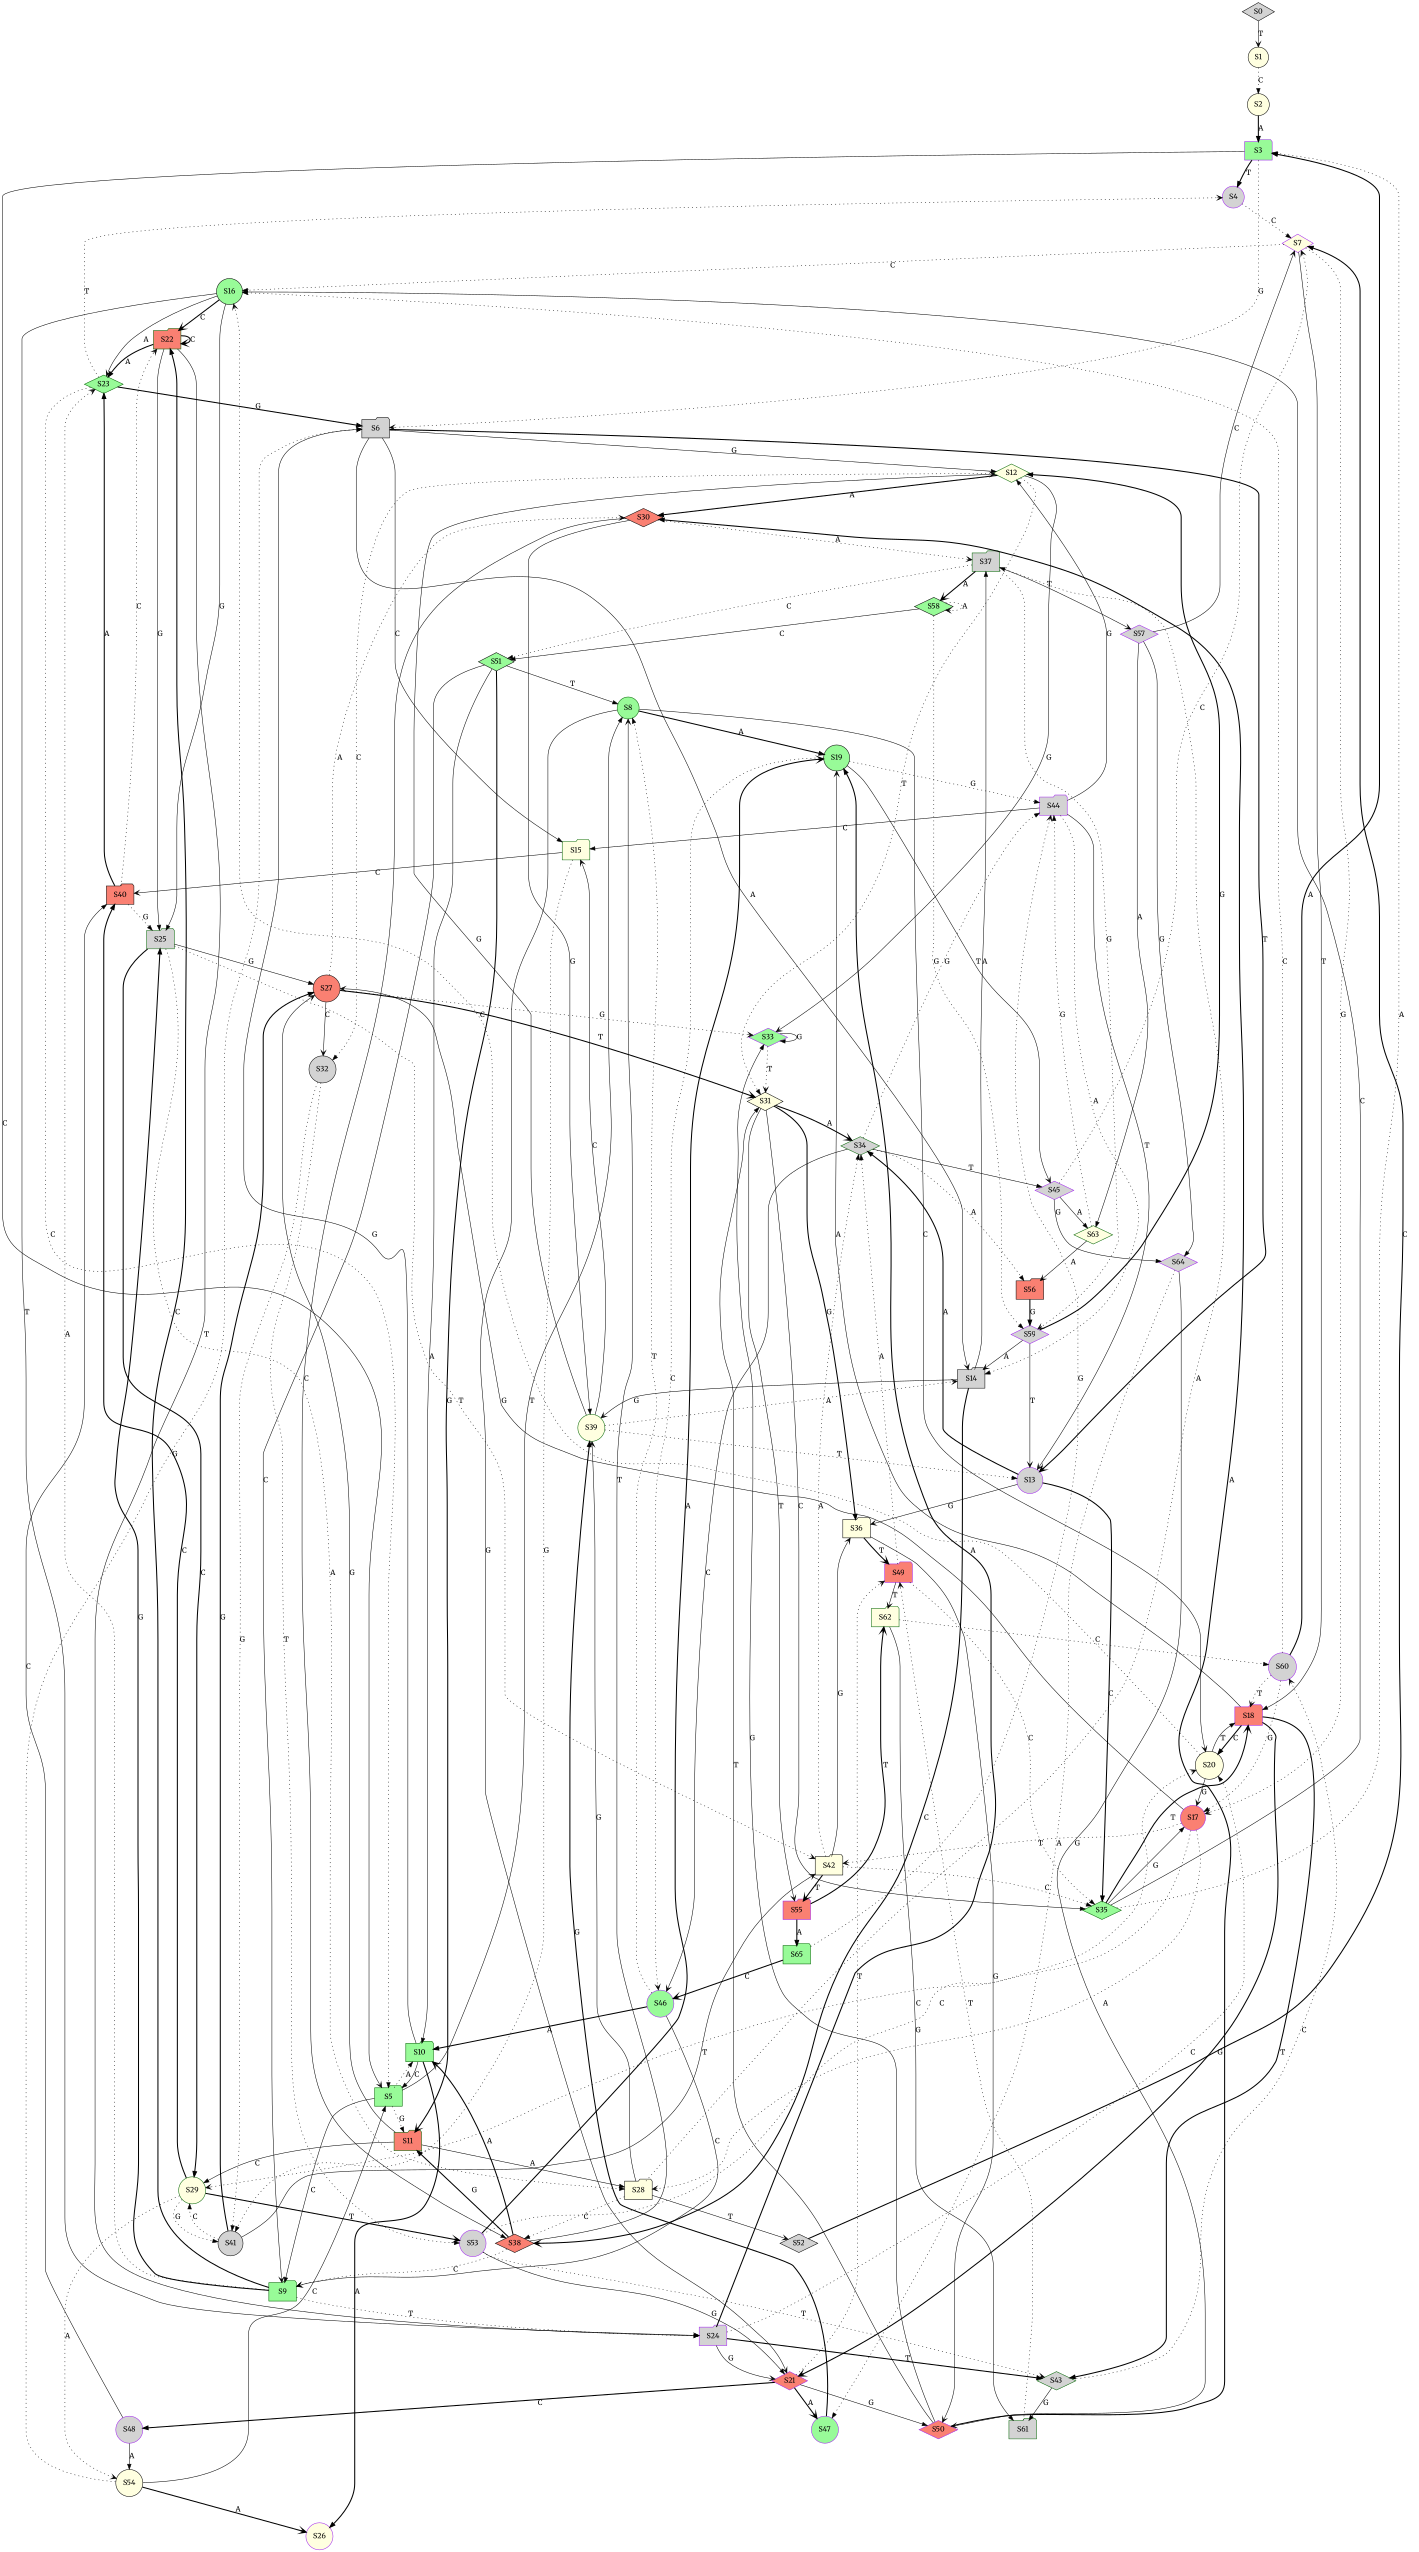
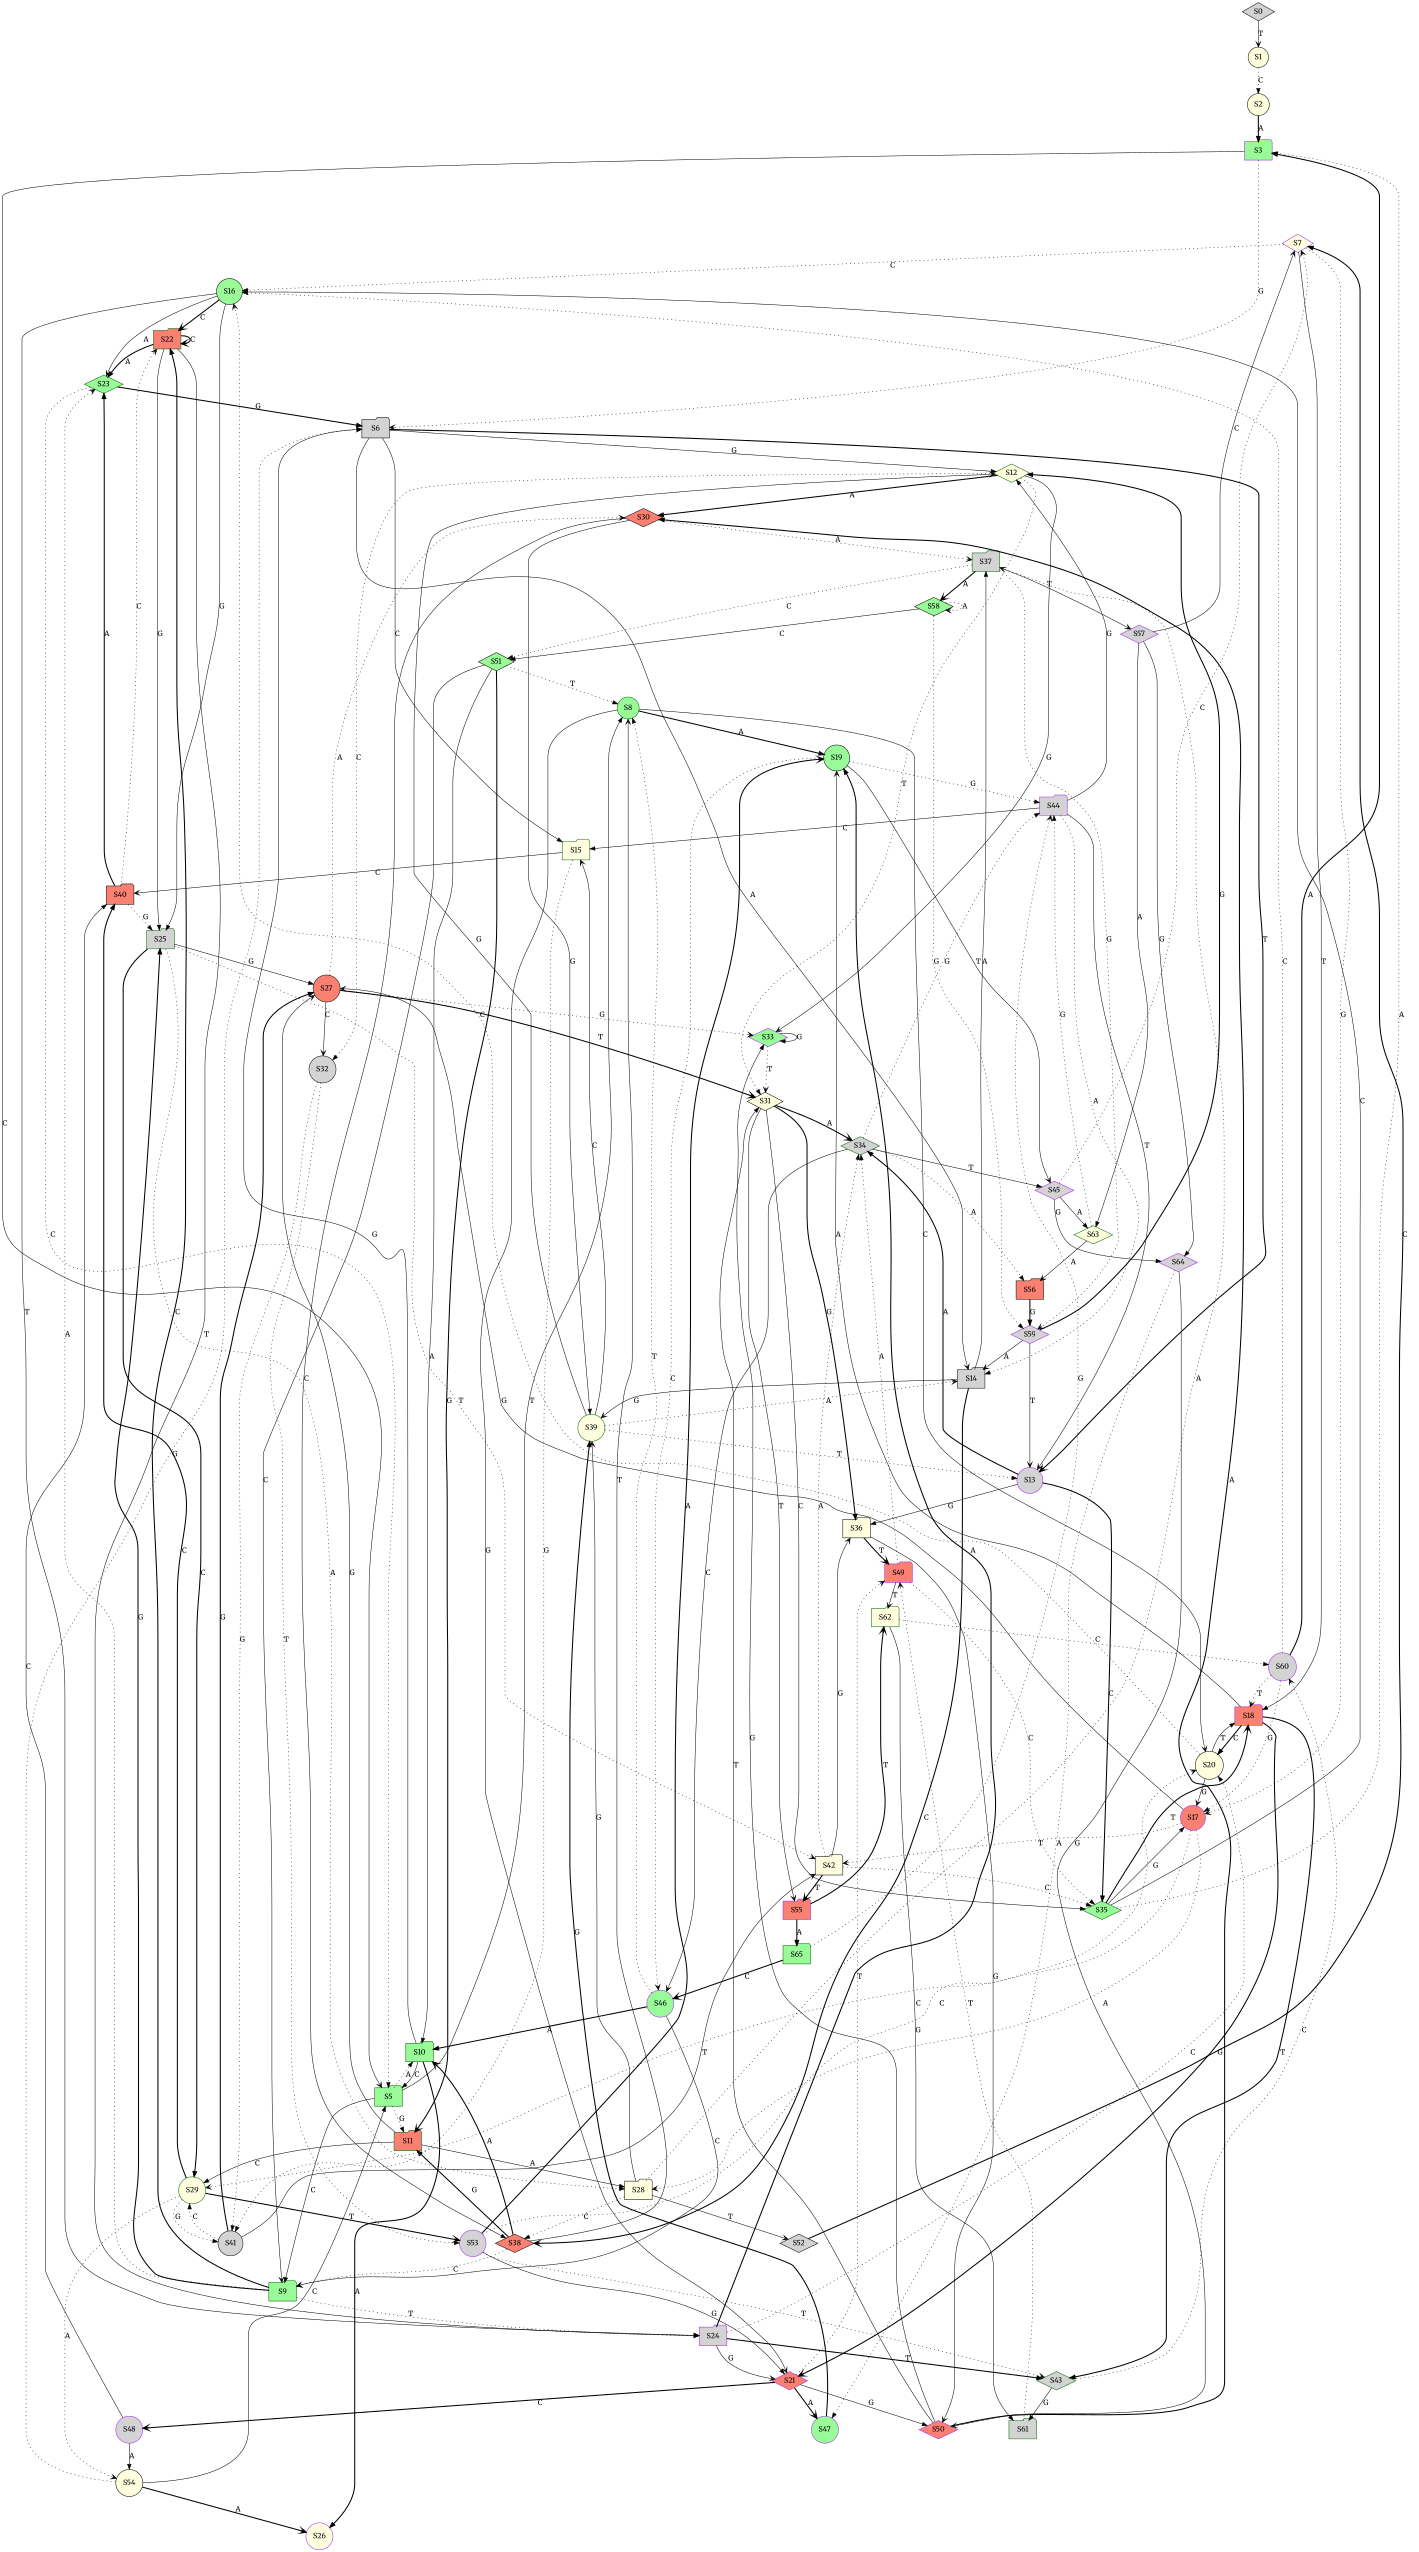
node "S4": removed
edge "S51" -> "S8": style solid -> dotted
edge "S28" -> "S37": arrowhead normal -> vee
edge "S13" -> "S36": arrowhead vee -> normal
edge "S21" -> "S48": arrowhead normal -> vee
